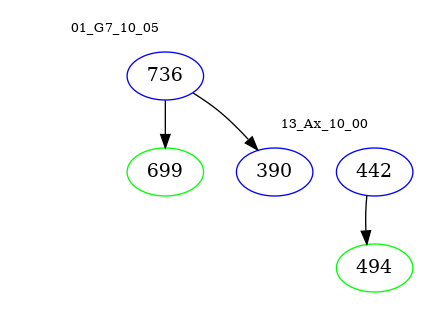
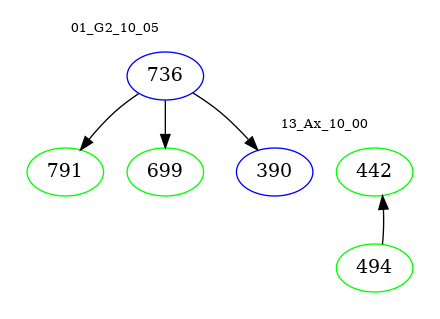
cluster "01_G7_10_05": label "01_G7_10_05" -> "01_G2_10_05"
node "791": added
node "442": color blue -> green
edge "442" -> "494": reversed
